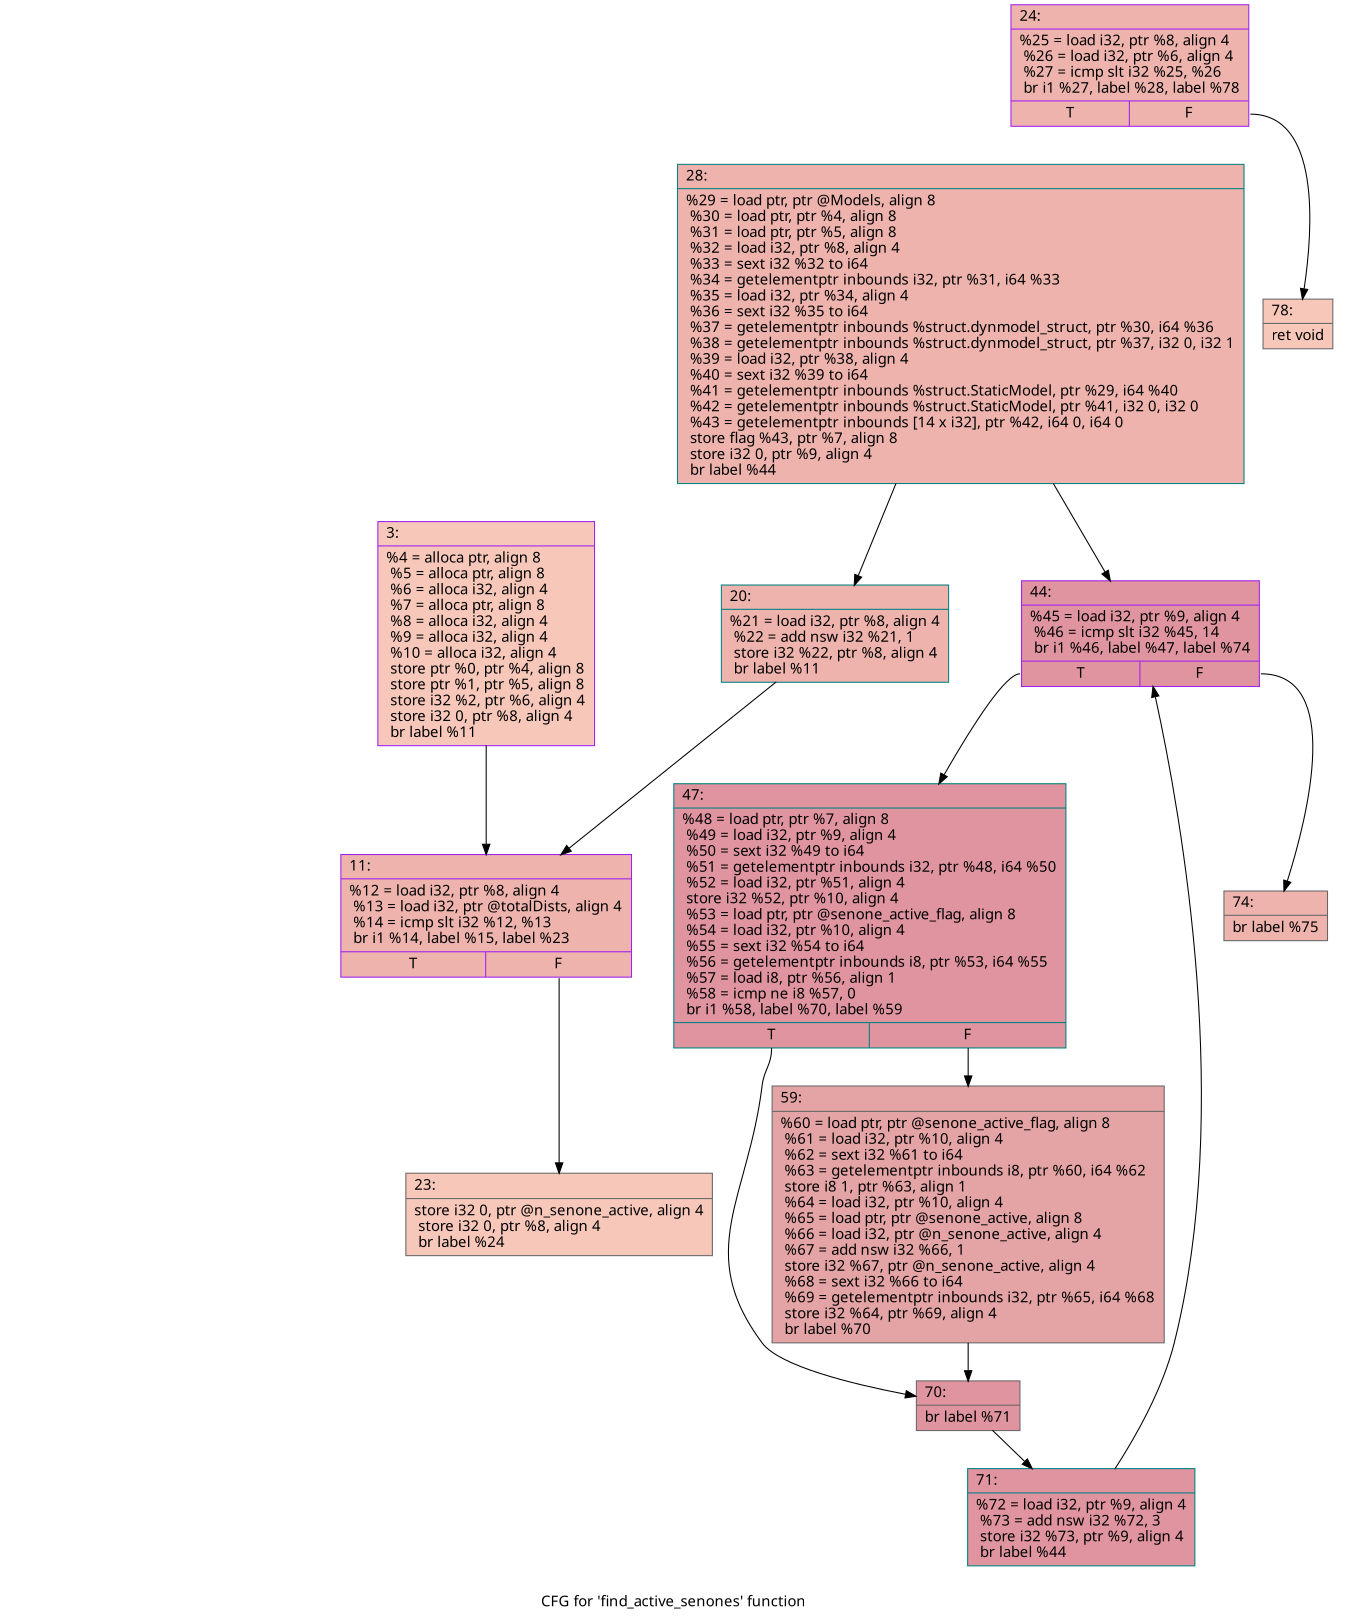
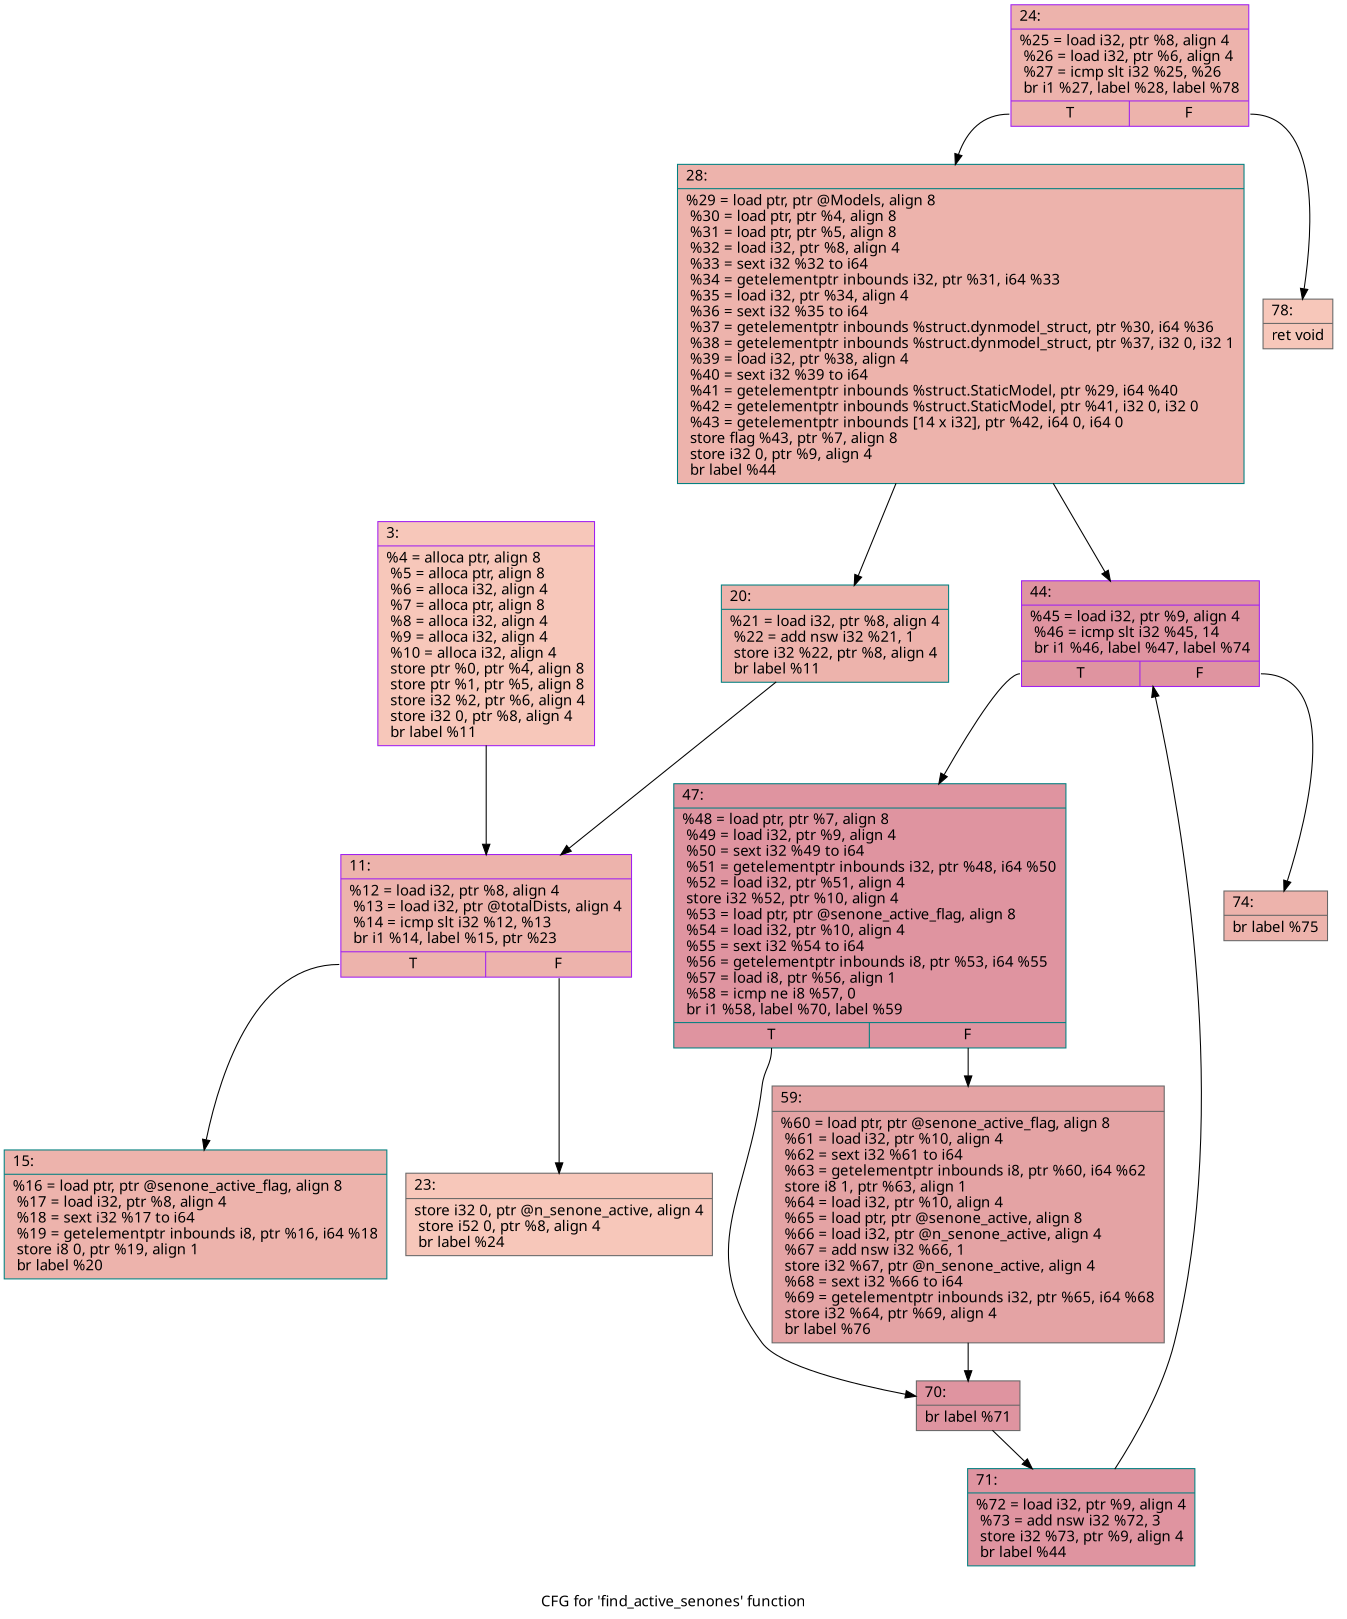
edge "24:" -> "28:": added
node "11:": text "br i1 %14, label %15, label %23" -> "br i1 %14, label %15, ptr %23"
node "15:": added
node "23:": text "store i32 0, ptr %8, align 4" -> "store i52 0, ptr %8, align 4"
node "59:": text "br label %70" -> "br label %76"
